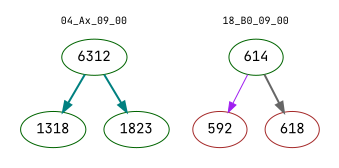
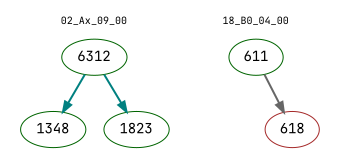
cluster "04_Ax_09_00": label "04_Ax_09_00" -> "02_Ax_09_00"
cluster "18_B0_09_00": label "18_B0_09_00" -> "18_B0_04_00"
node "614": label "614" -> "611"
node "1318": label "1318" -> "1348"
node "592": removed
